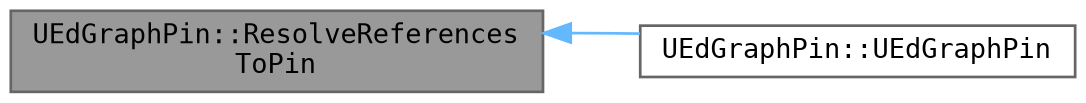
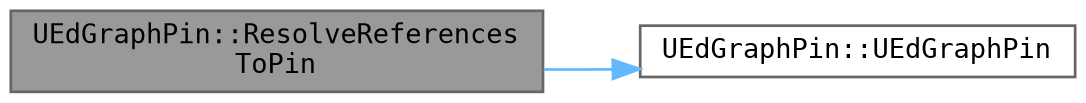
edge "UEdGraphPin::UEdGraphPin" -> "UEdGraphPin::ResolveReferences ToPin": reversed
